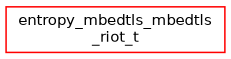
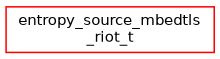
node "entropy_mbedtls_mbedtls _riot_t": label "entropy_mbedtls_mbedtls _riot_t" -> "entropy_source_mbedtls _riot_t"
